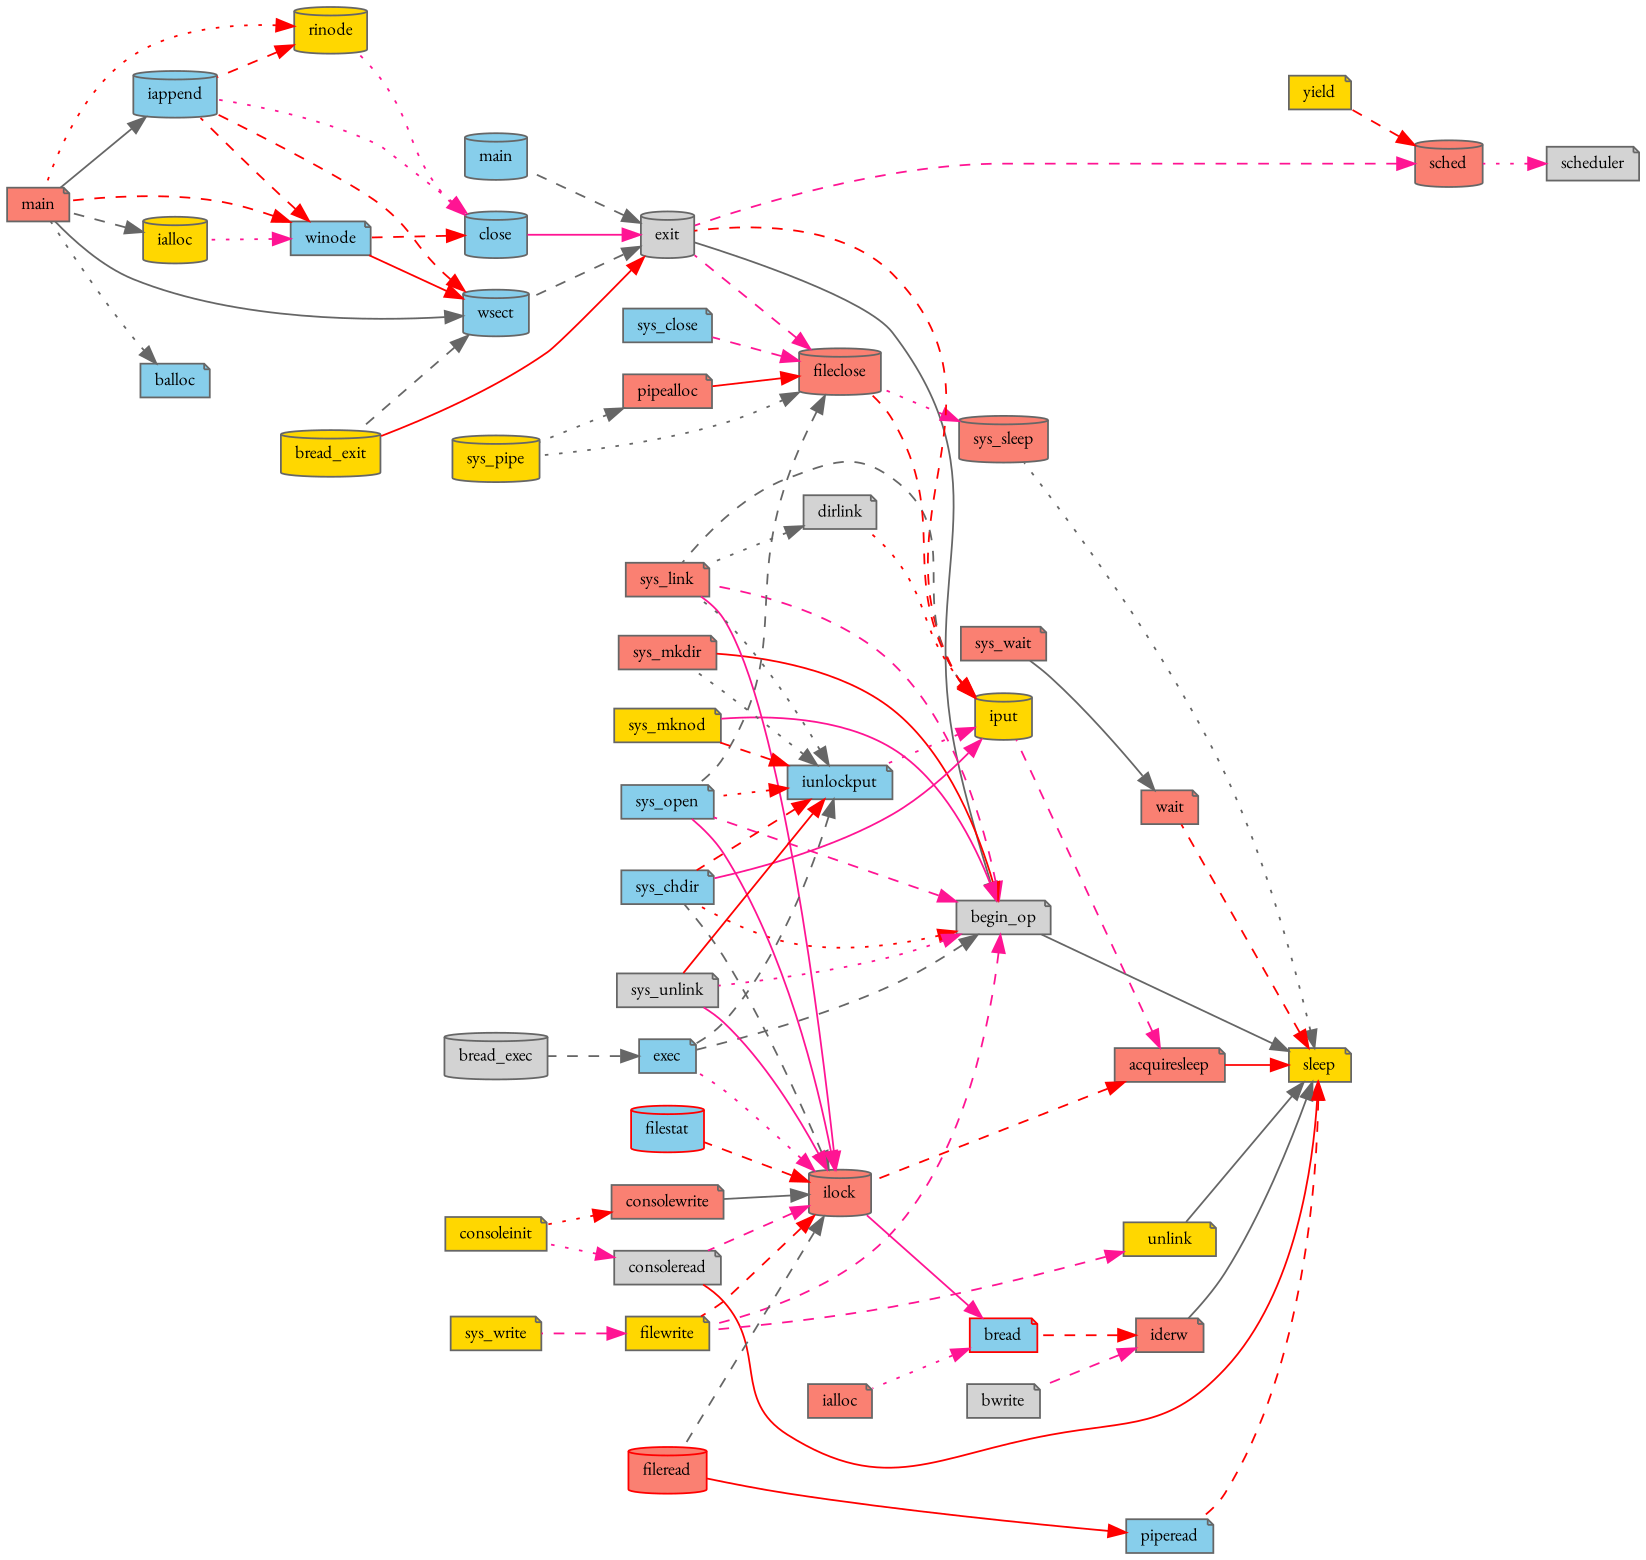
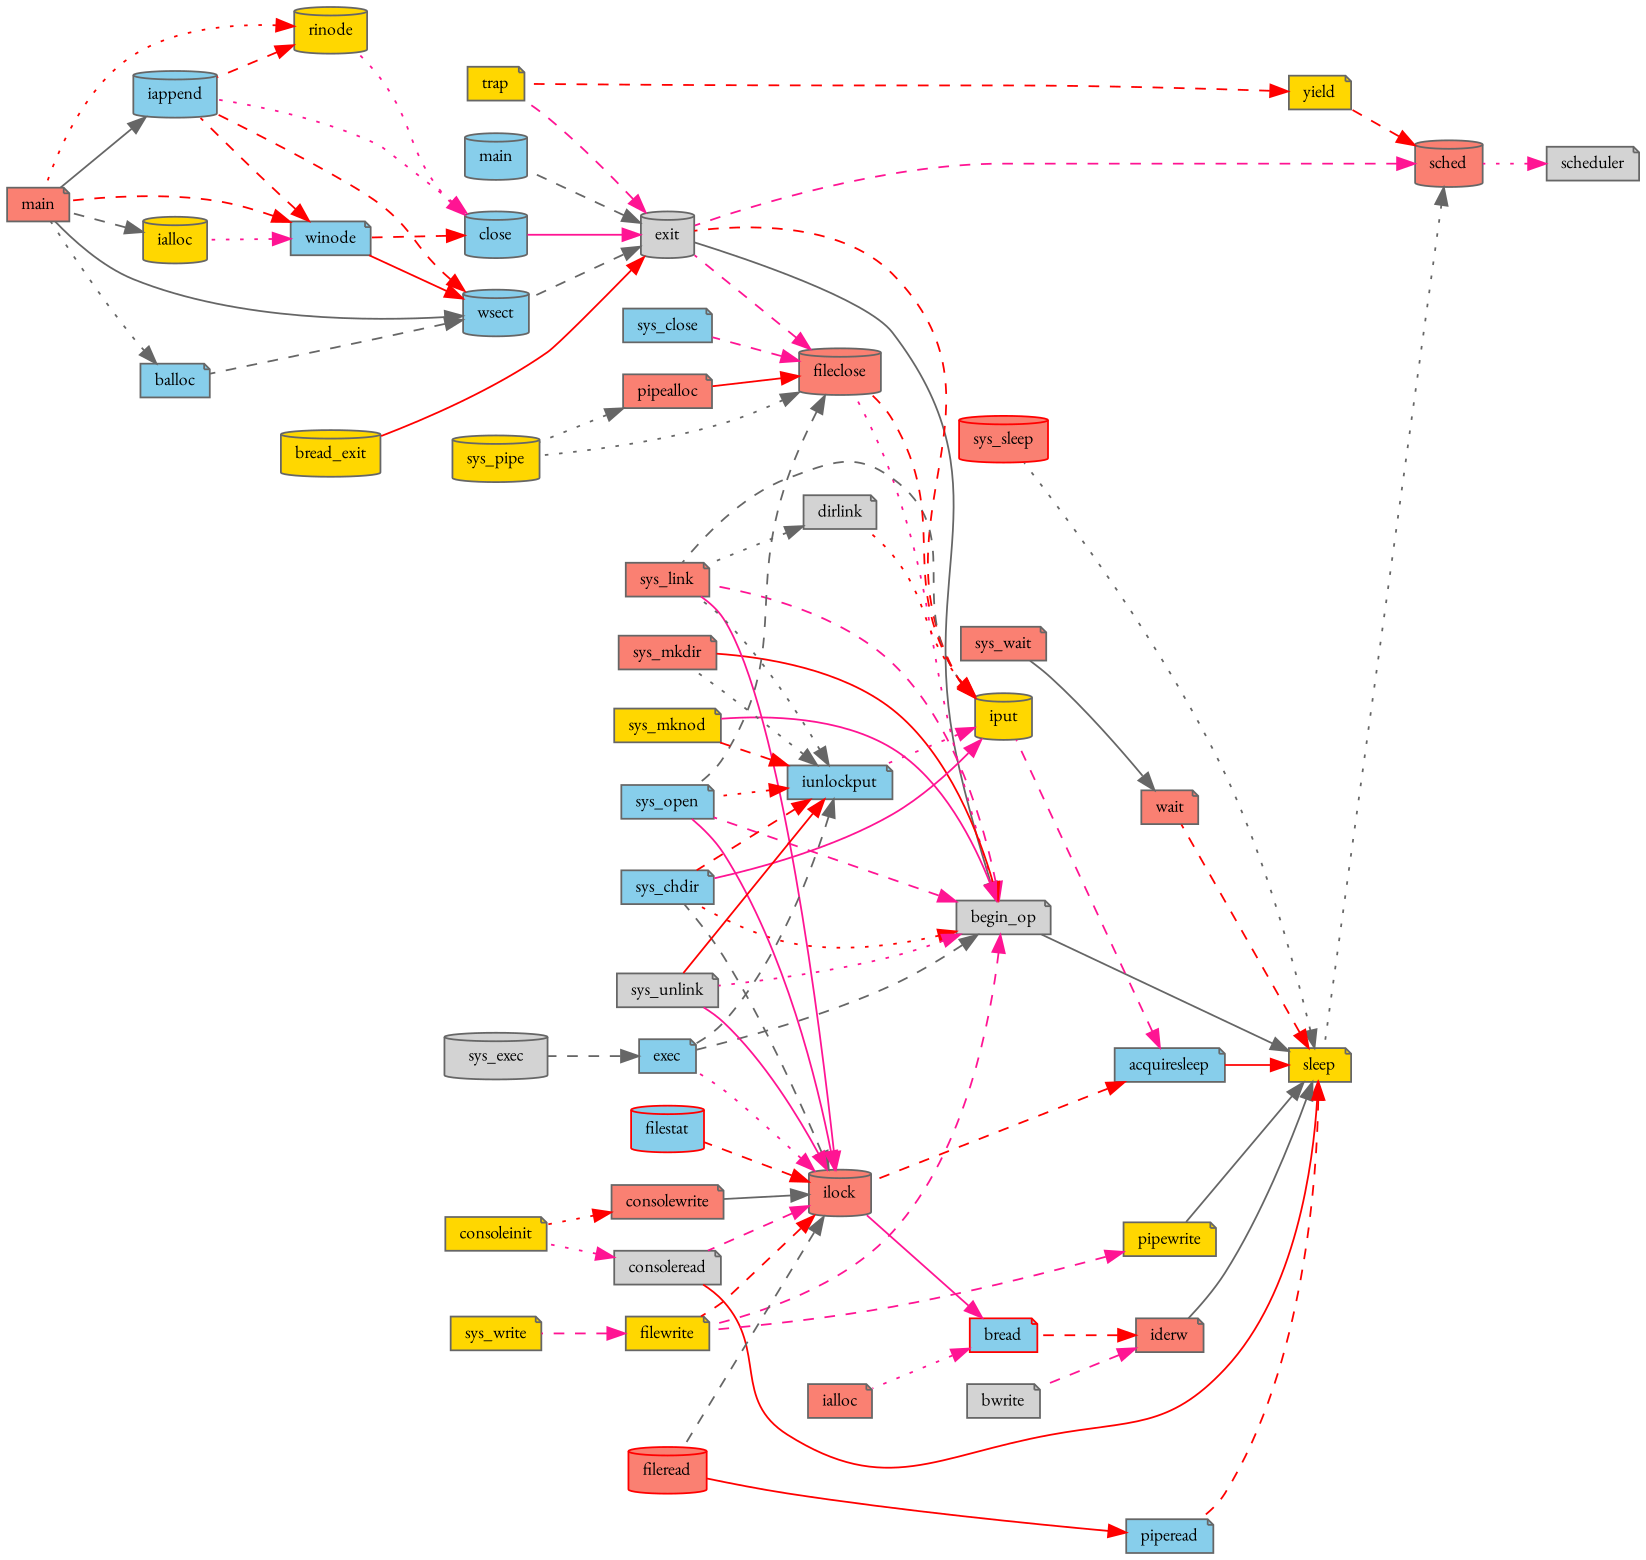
node "trap": added
edge "bread_exit" -> "wsect": now "balloc" -> "wsect"
edge "fileclose" -> "sys_sleep": now "fileclose" -> "begin_op"
node "sys_sleep": color grey40 -> red
edge "sleep" -> "sched": added
node "bread_exec": label "bread_exec" -> "sys_exec"
node "acquiresleep": fillcolor salmon -> skyblue
node "unlink": label "unlink" -> "pipewrite"
